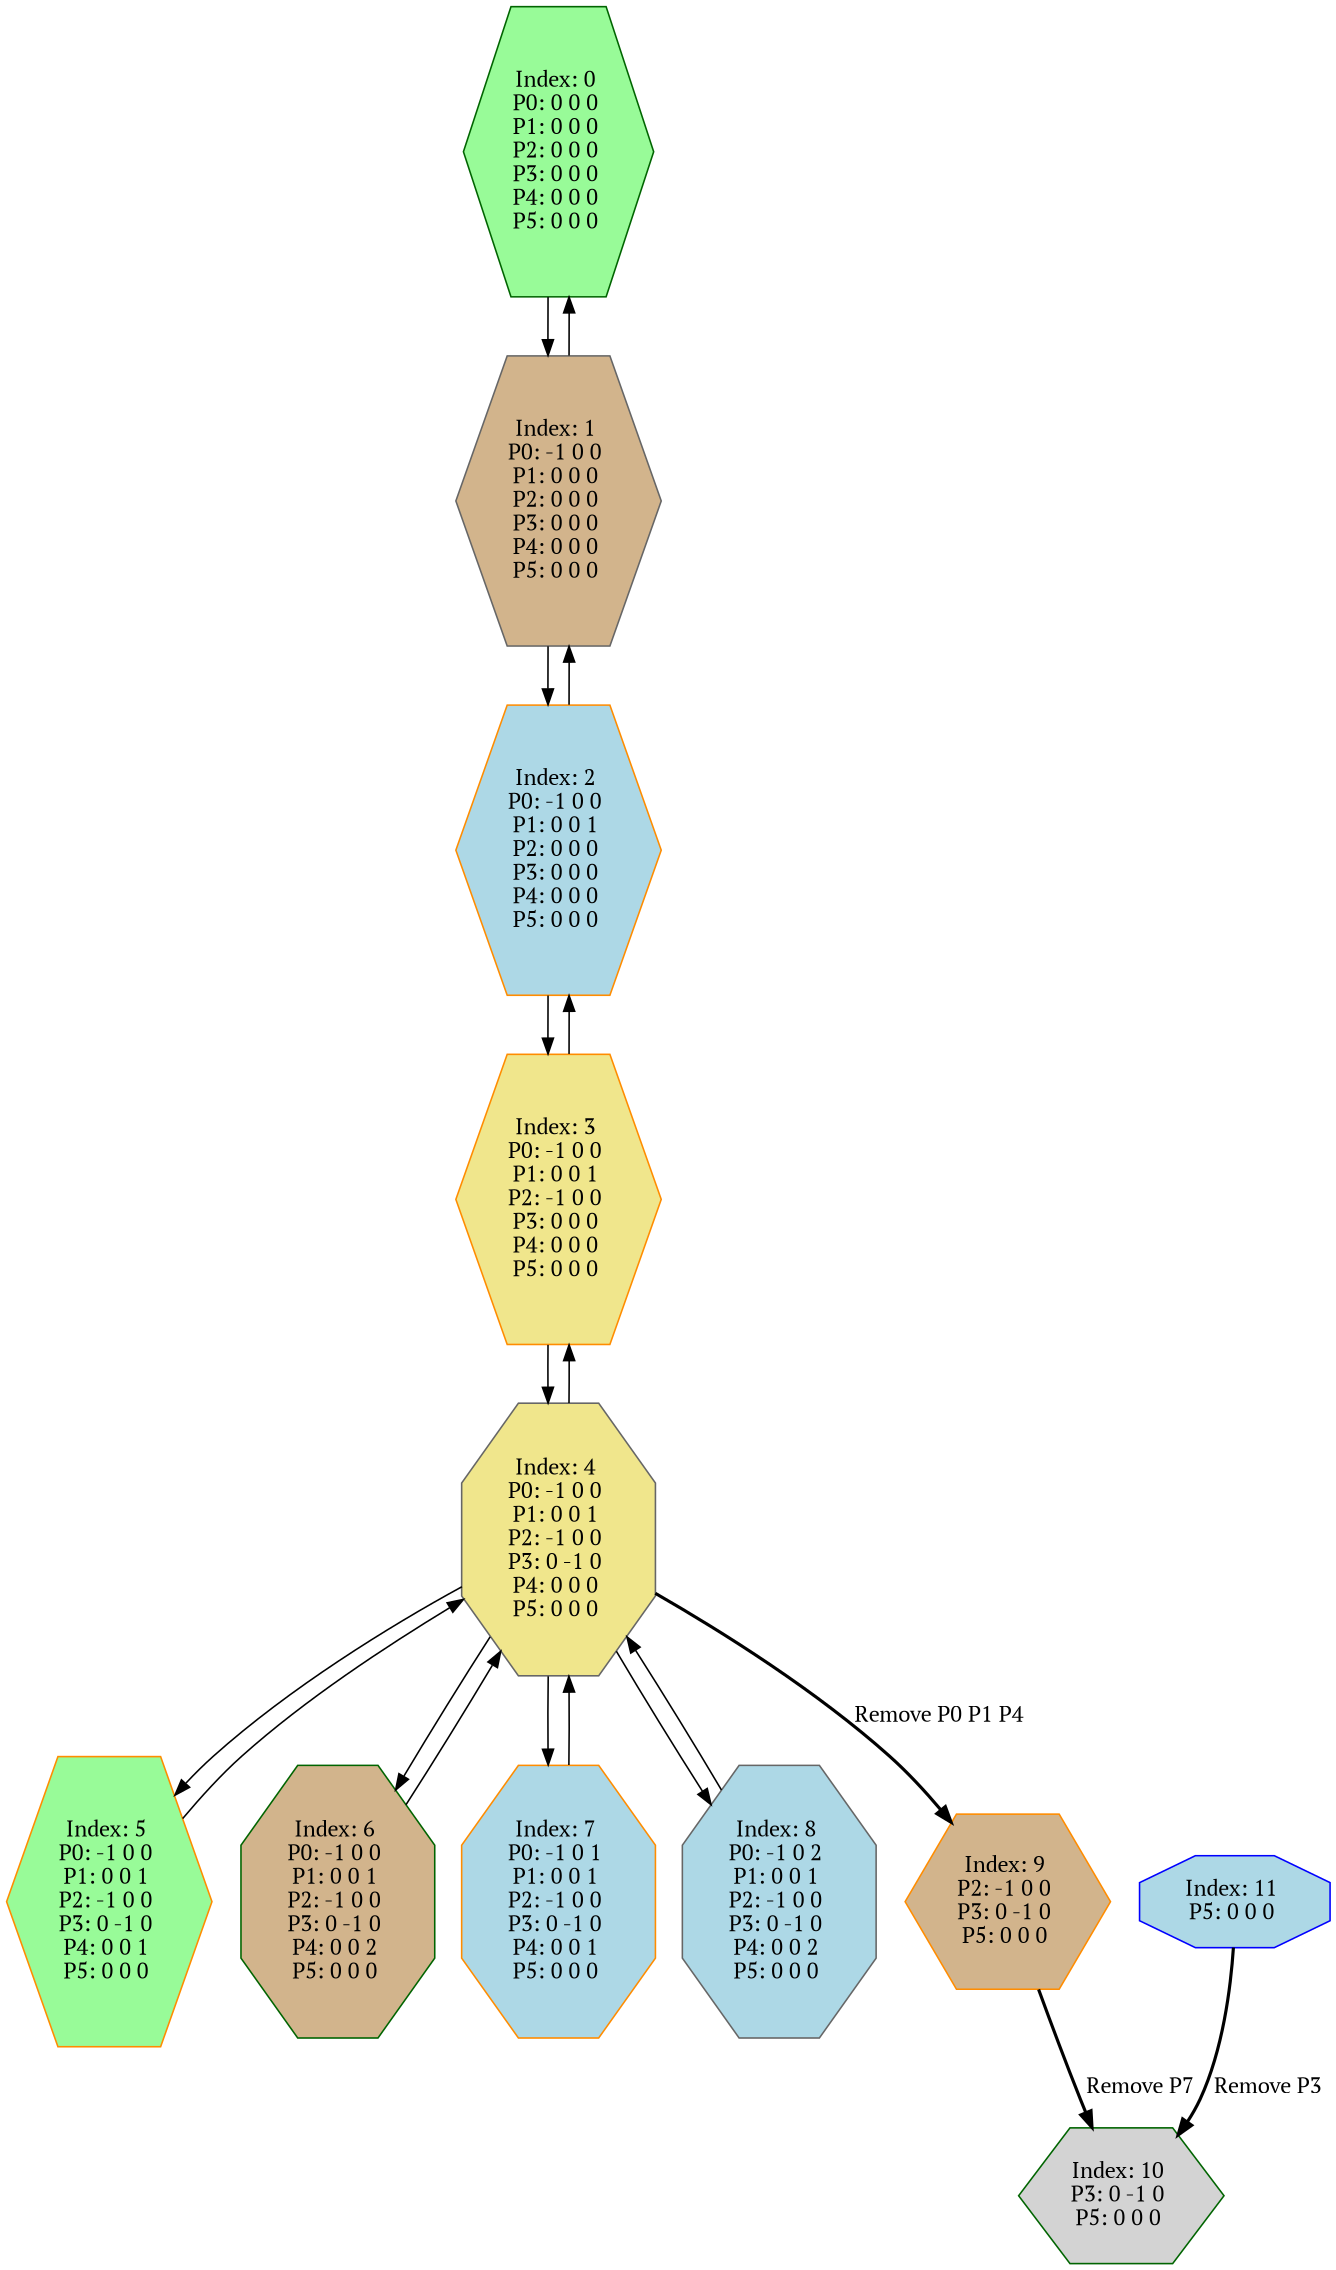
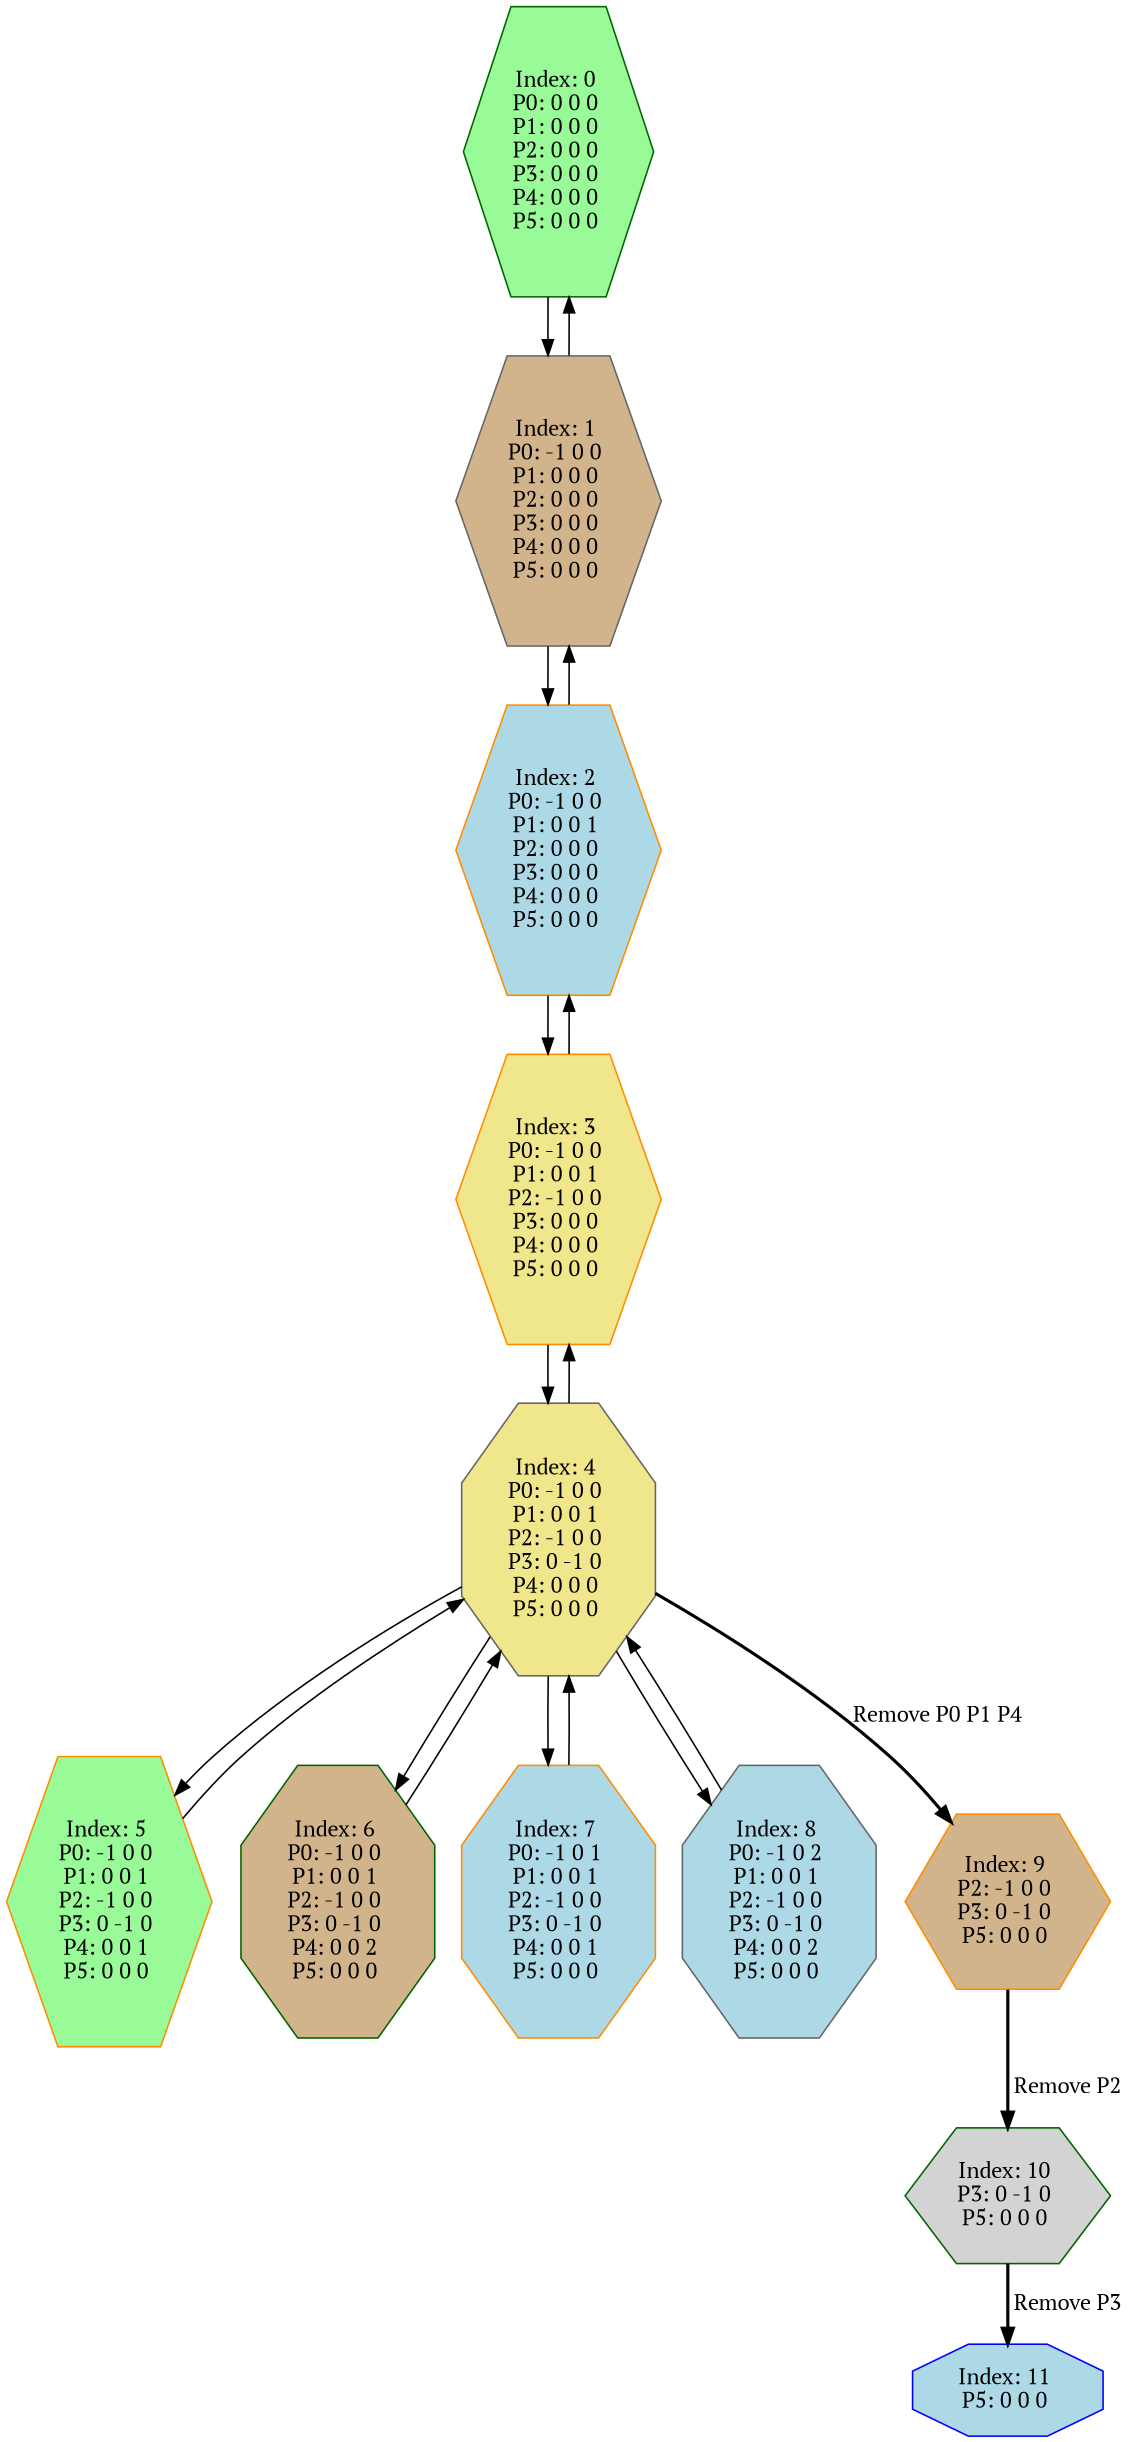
edge "Index: 11 P5: 0 0 0" -> "Index: 10 P3: 0 -1 0 P5: 0 0 0": reversed
edge "Index: 9 P2: -1 0 0 P3: 0 -1 0 P5: 0 0 0" -> "Index: 10 P3: 0 -1 0 P5: 0 0 0": label " Remove P7 " -> " Remove P2 "
